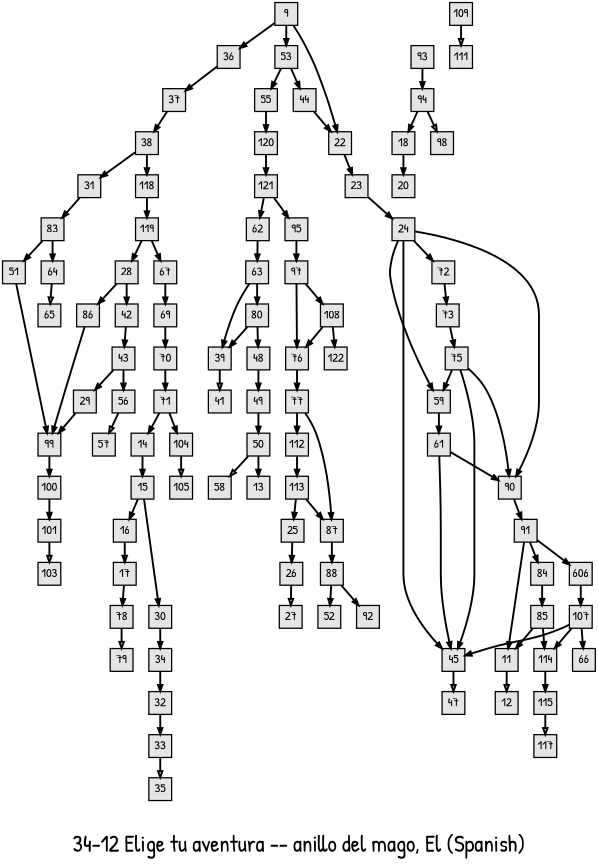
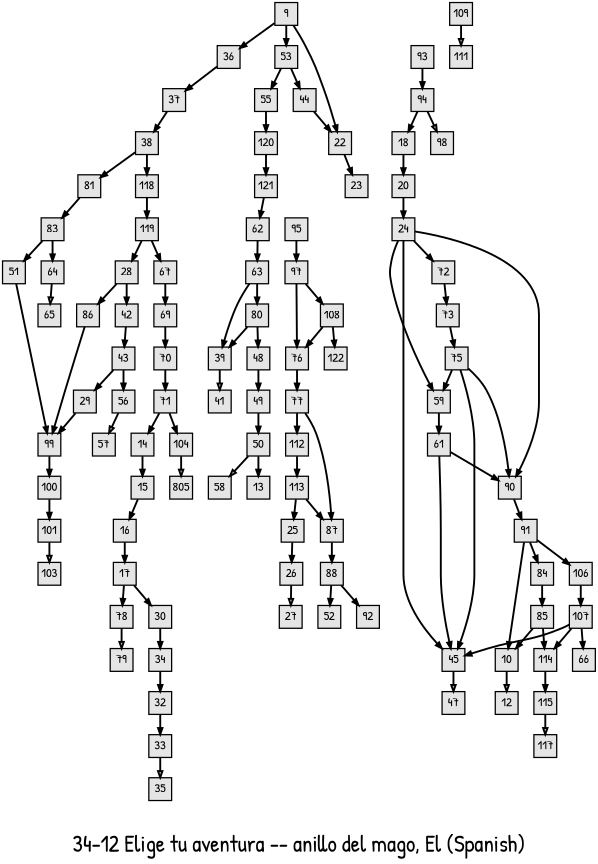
node "31": label "31" -> "81"
edge "121" -> "95": removed
edge "23" -> "24": now "20" -> "24"
node "105": label "105" -> "805"
edge "15" -> "30": now "17" -> "30"
node "606": label "606" -> "106"
node "11": label "11" -> "10"
